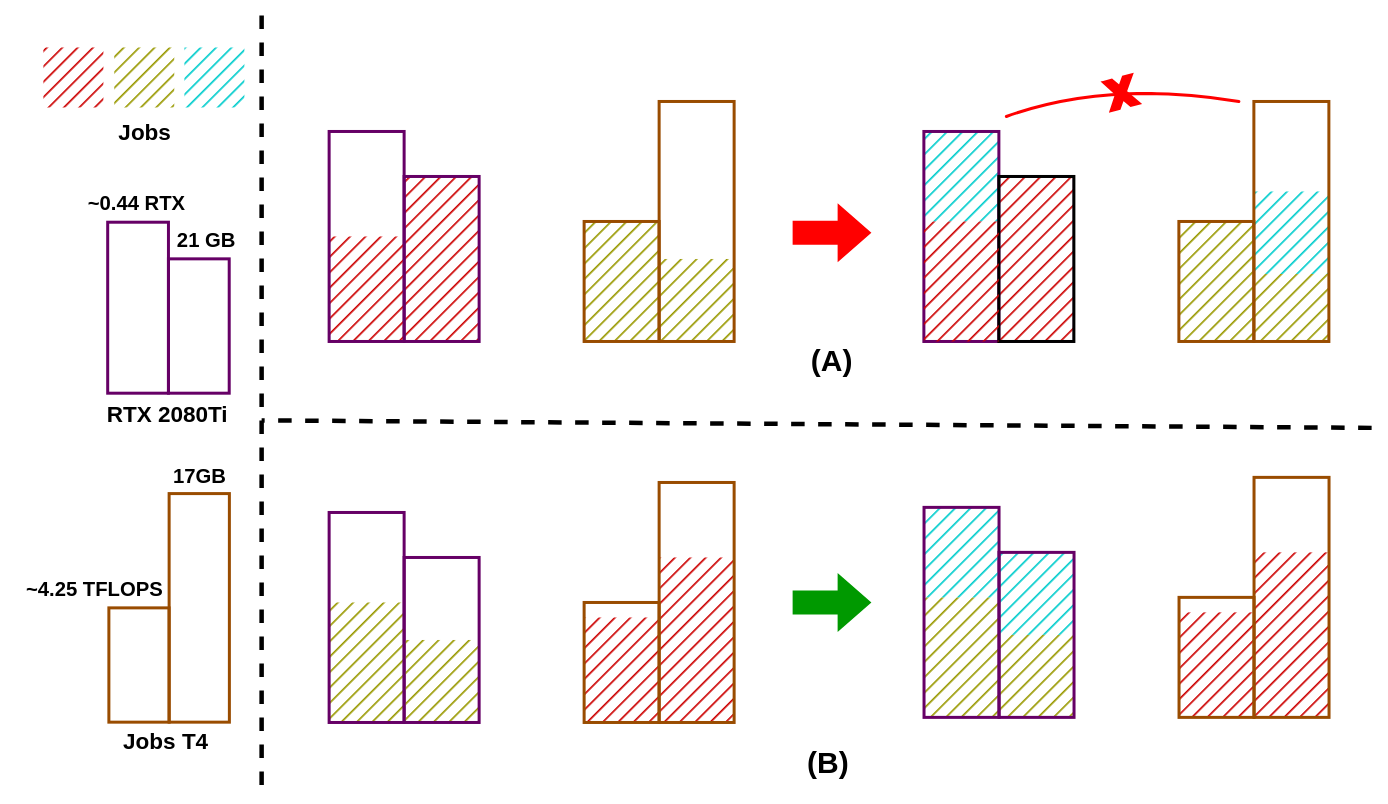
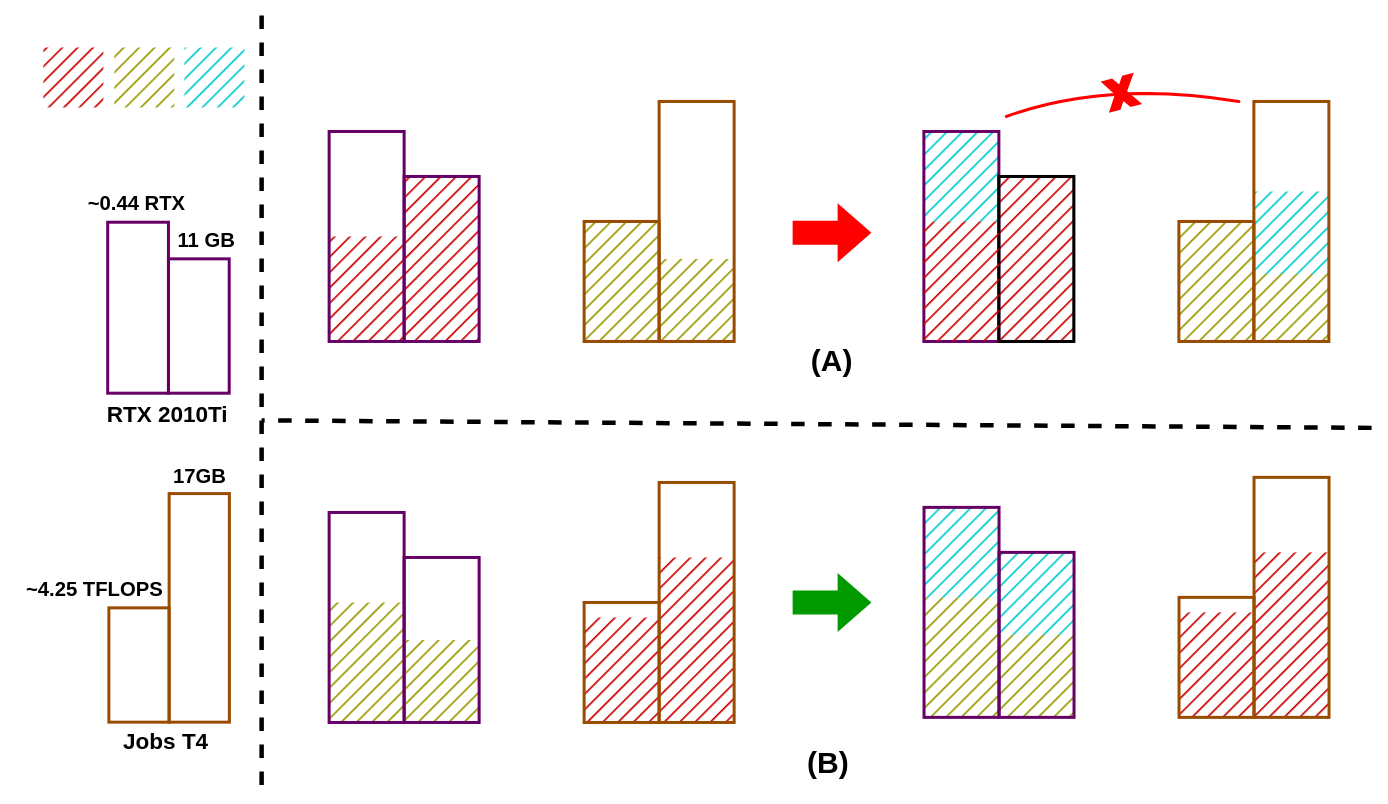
node "Jobs": removed
node "21 GB": label "21 GB" -> "11 GB"
node "RTX 2080Ti": label "RTX 2080Ti" -> "RTX 2010Ti"
